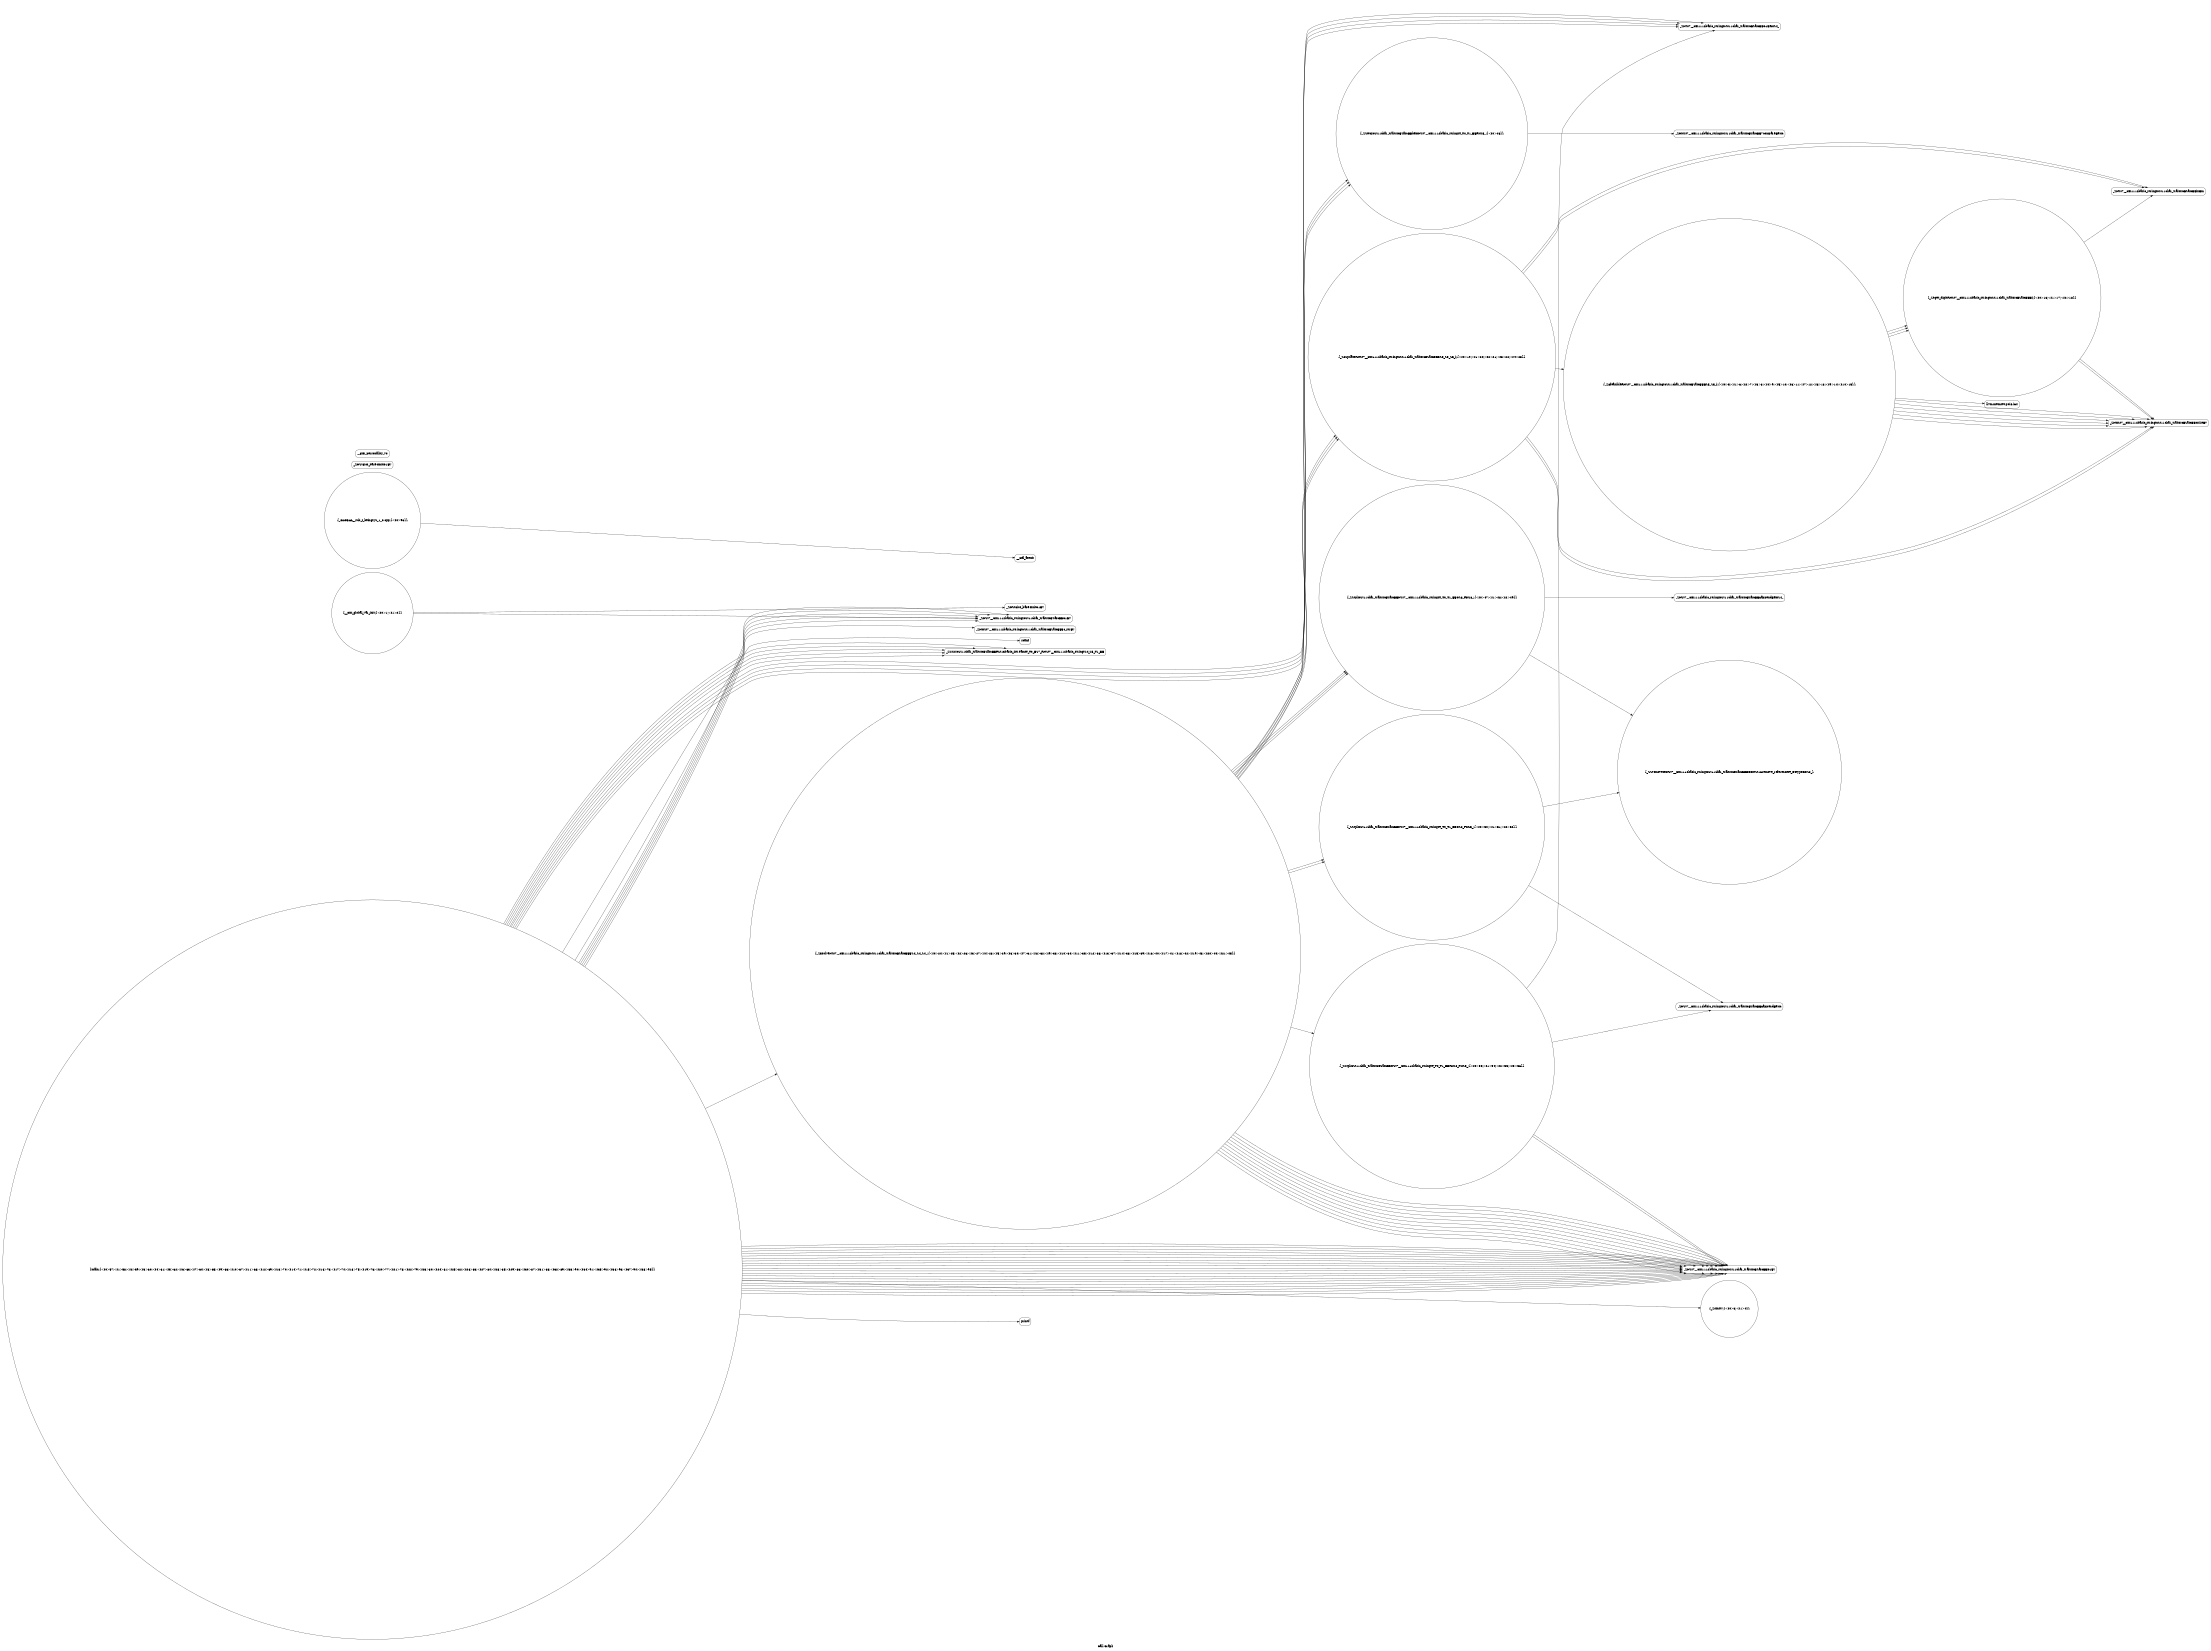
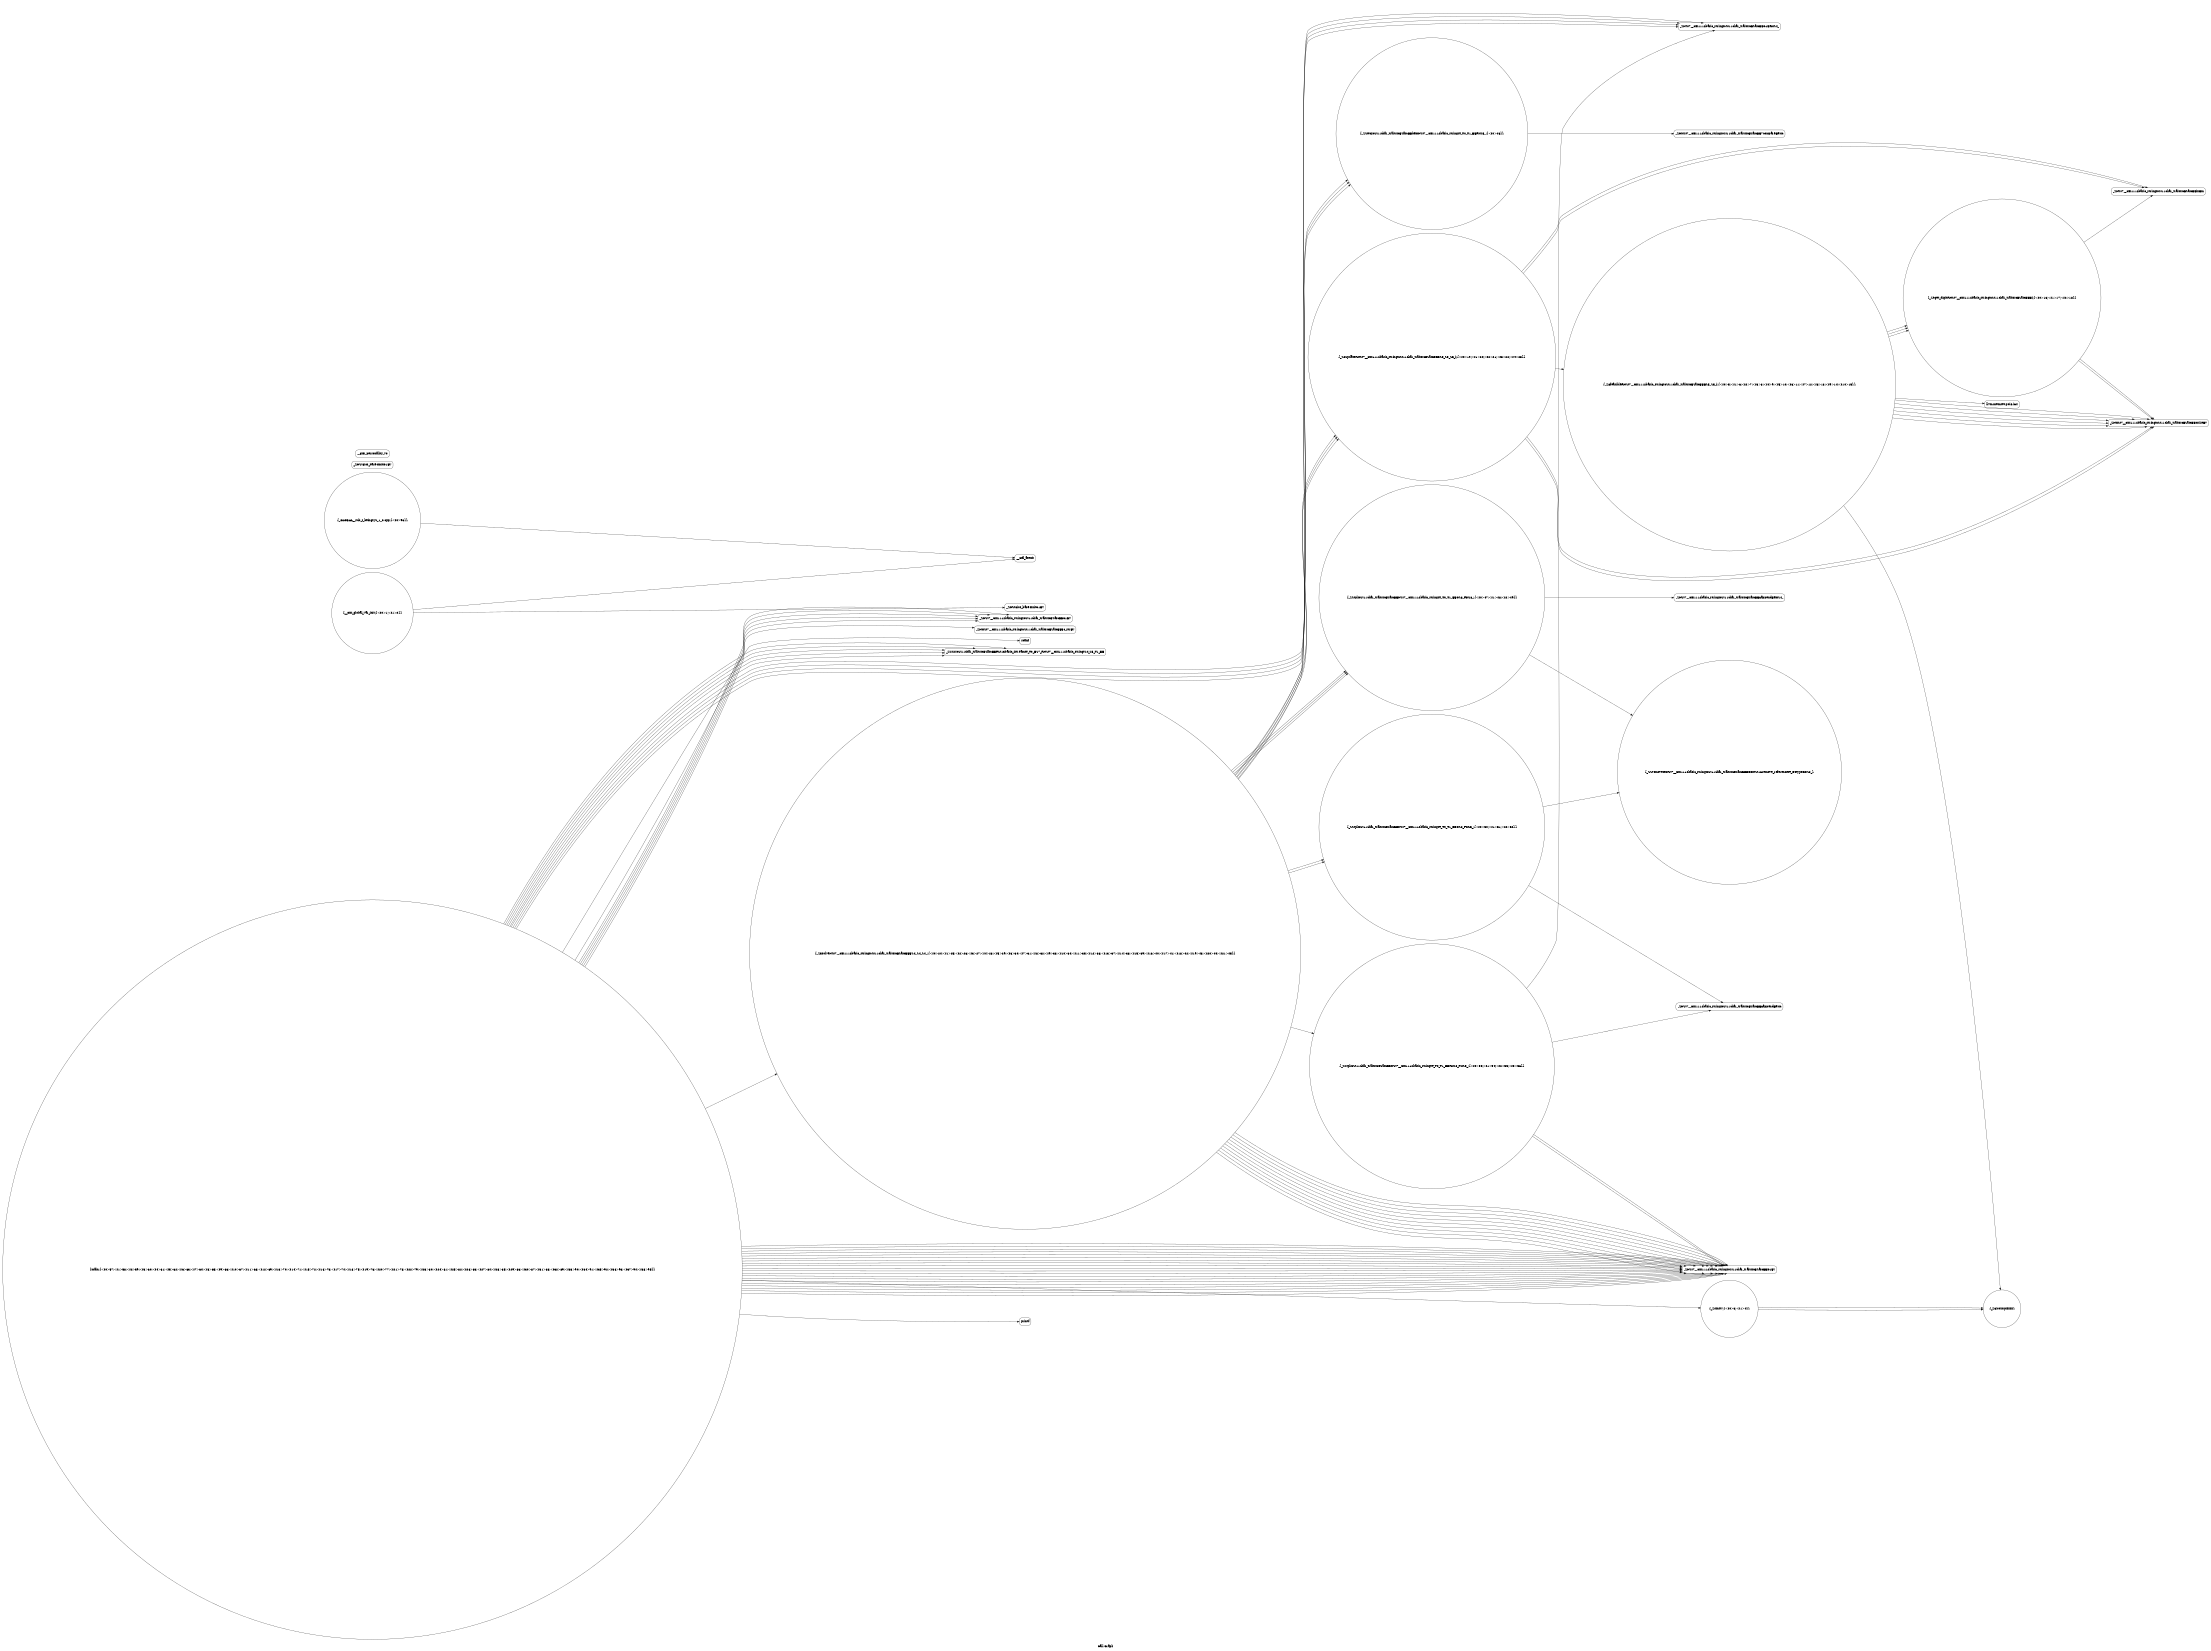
edge "{__cxx_global_var_init|{<s0>1|<s1>2}}" -> "_ZNSt7__cxx1112basic_stringIcSt11char_traitsIcESaIcEEC1Ev": now "{__cxx_global_var_init|{<s0>1|<s1>2}}" -> "__cxa_atexit"
node "{_Z6lookupiiiiiiii}": added
